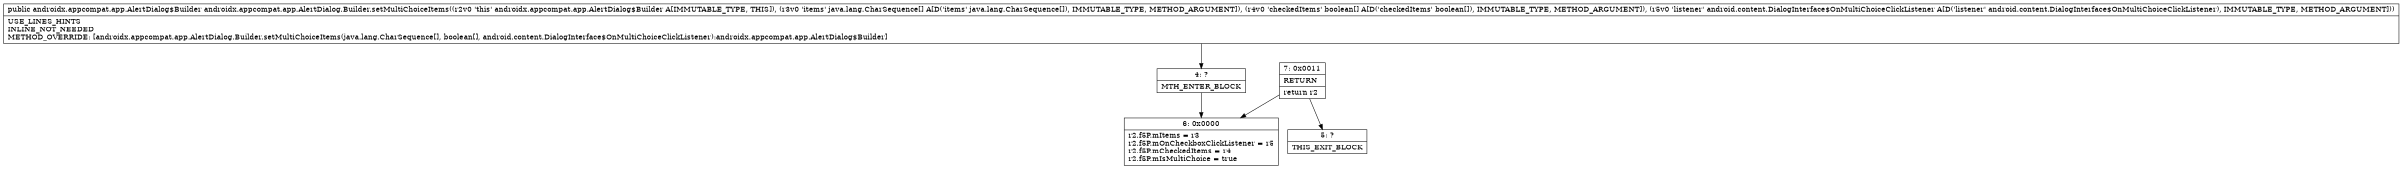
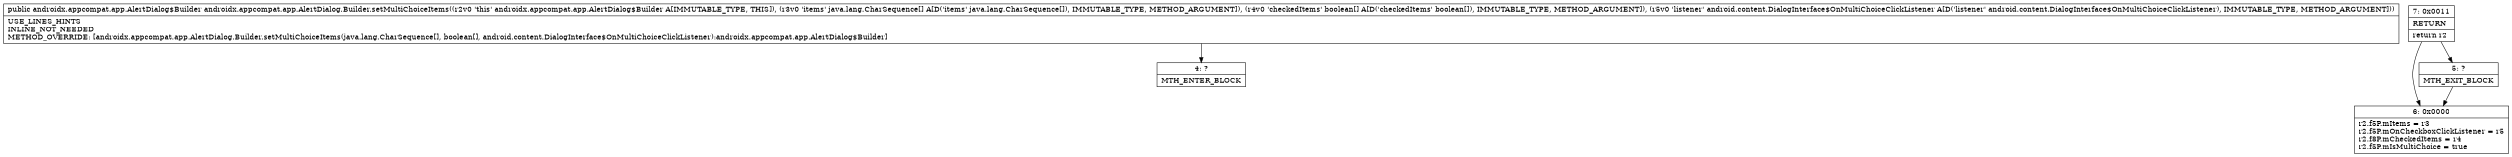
edge "4: ?" -> "6: 0x0000": now "5: ?" -> "6: 0x0000"
node "5: ?": text "THIS_EXIT_BLOCK" -> "MTH_EXIT_BLOCK"
node "6: 0x0000": text "r2.f5P.mCheckedItems = r4" -> "r2.f8P.mCheckedItems = r4"
